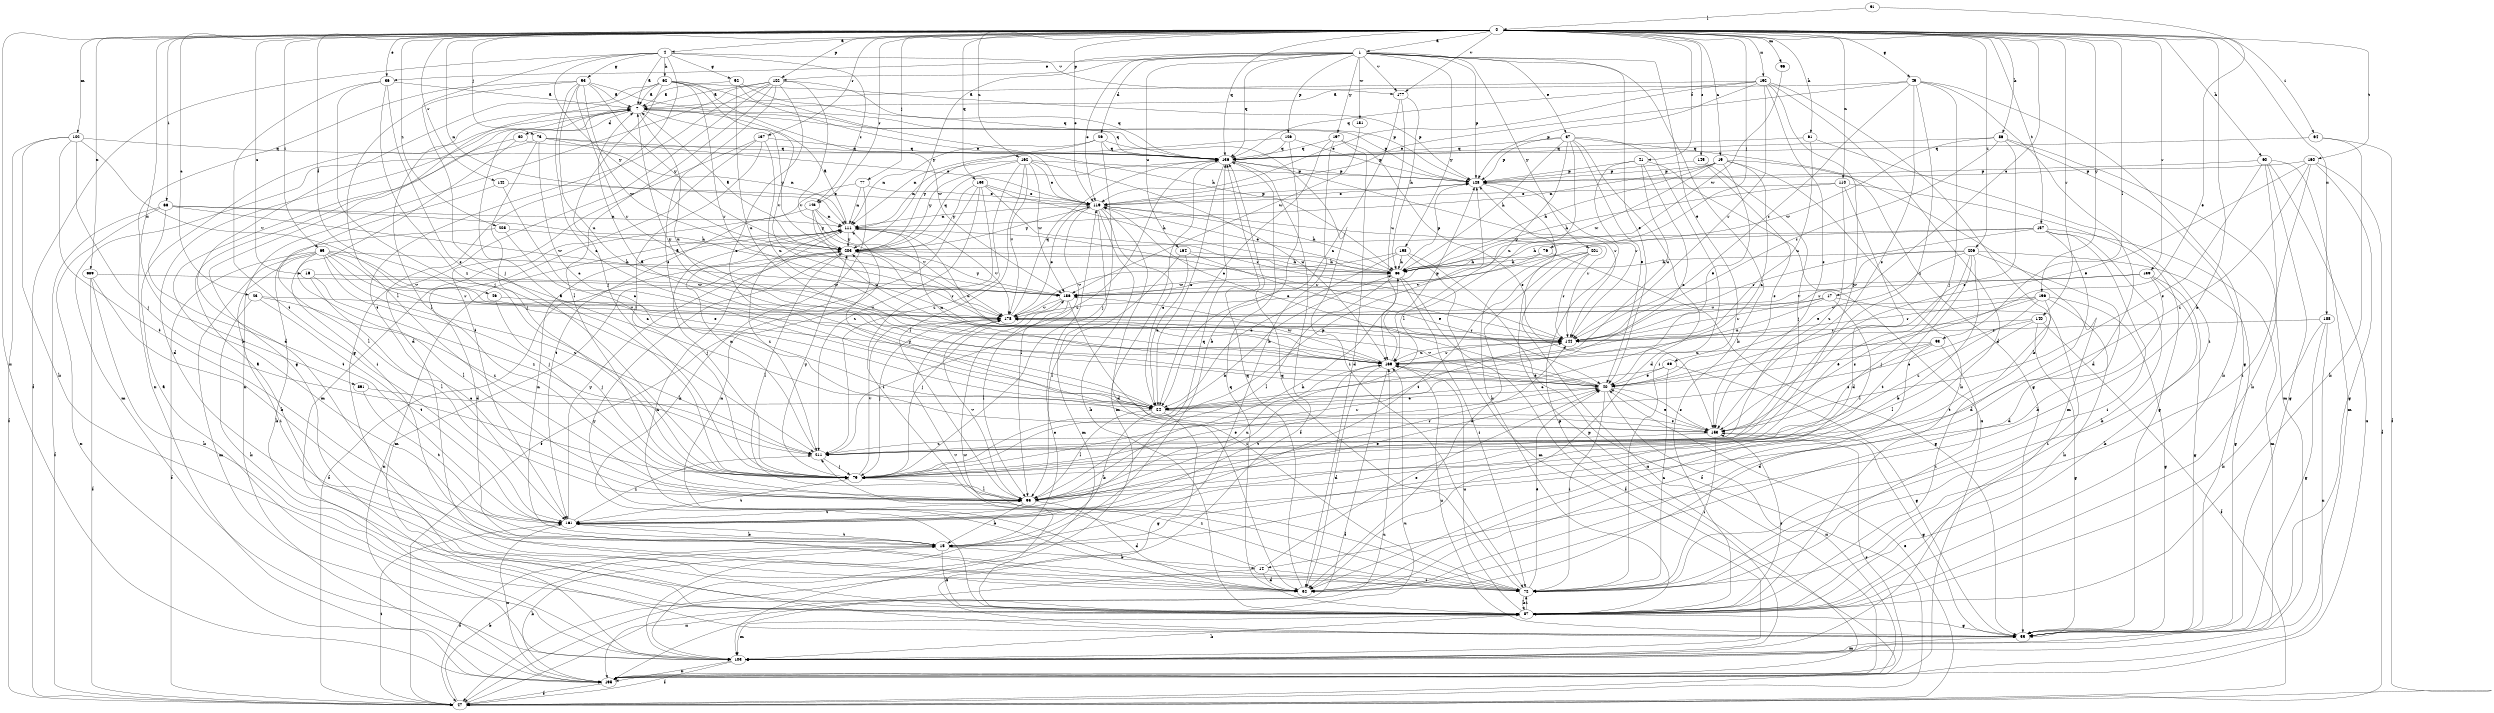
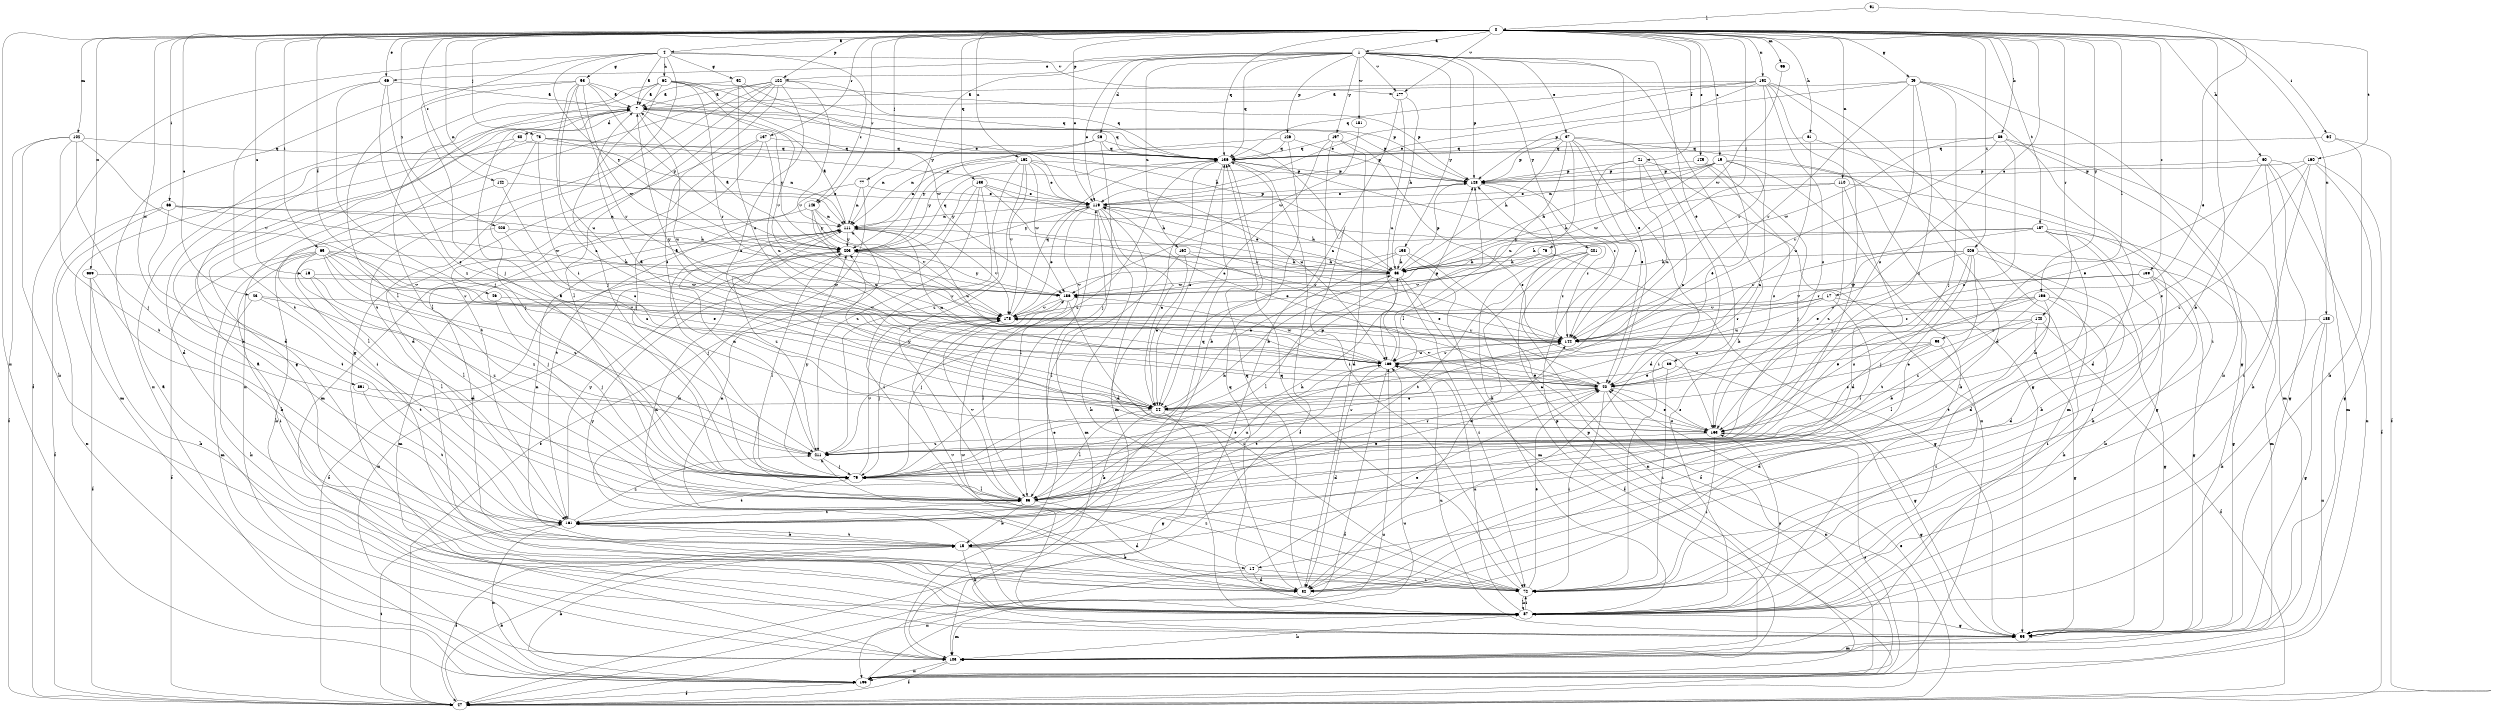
edge "73" -> "24": label "c" -> "i"
edge "39" -> "72": label "c" -> "i"
